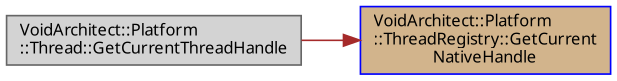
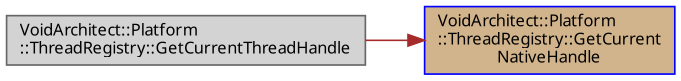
node "VoidArchitect::Platform ::Thread::GetCurrentThreadHandle": label "VoidArchitect::Platform ::Thread::GetCurrentThreadHandle" -> "VoidArchitect::Platform ::ThreadRegistry::GetCurrentThreadHandle"
